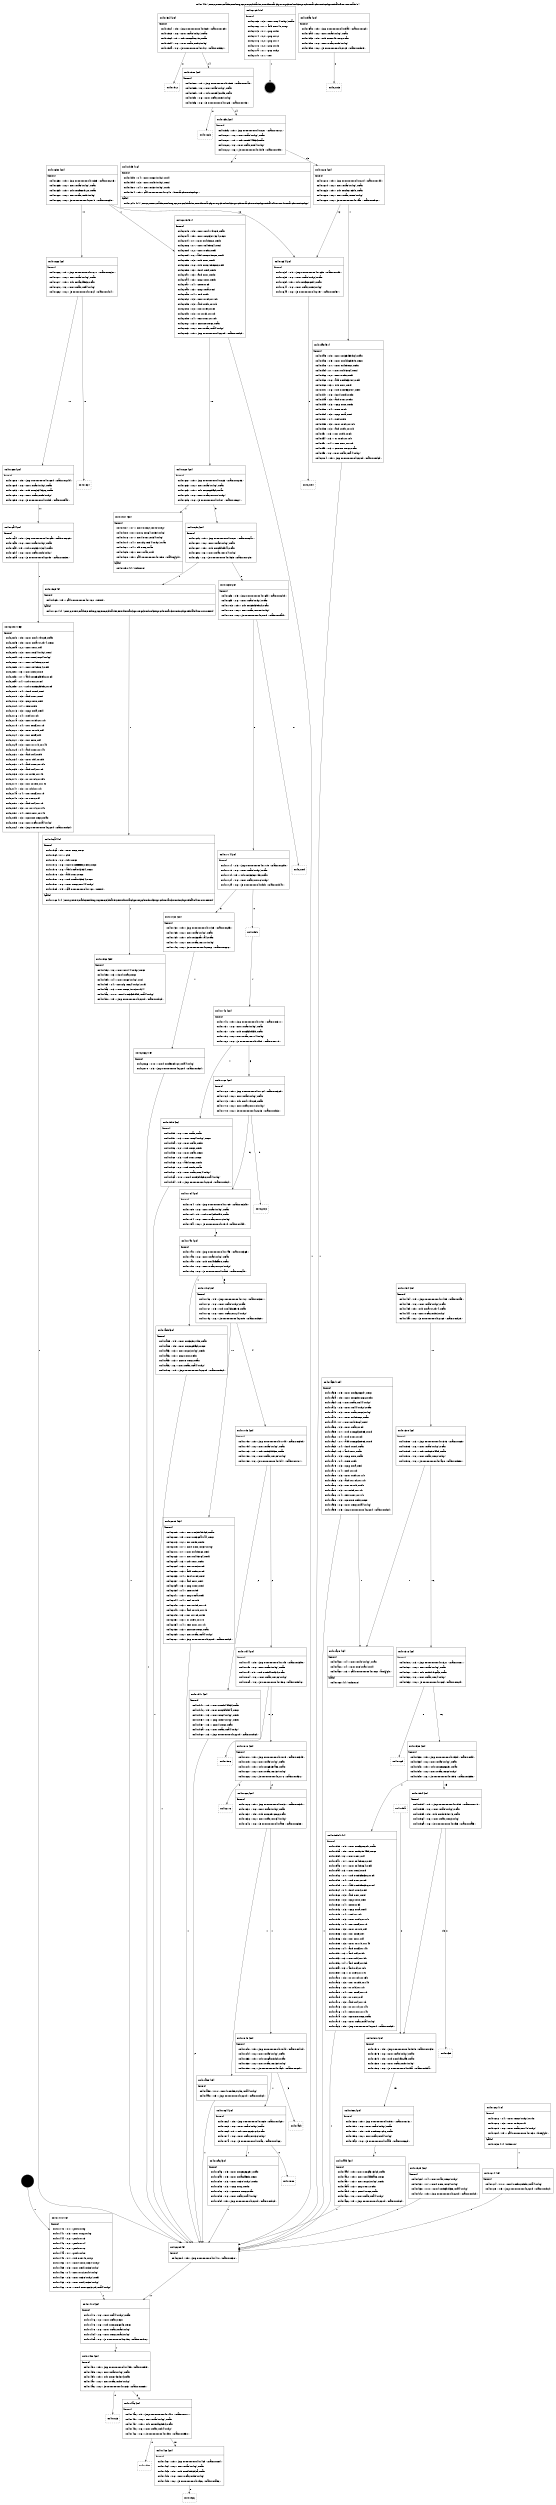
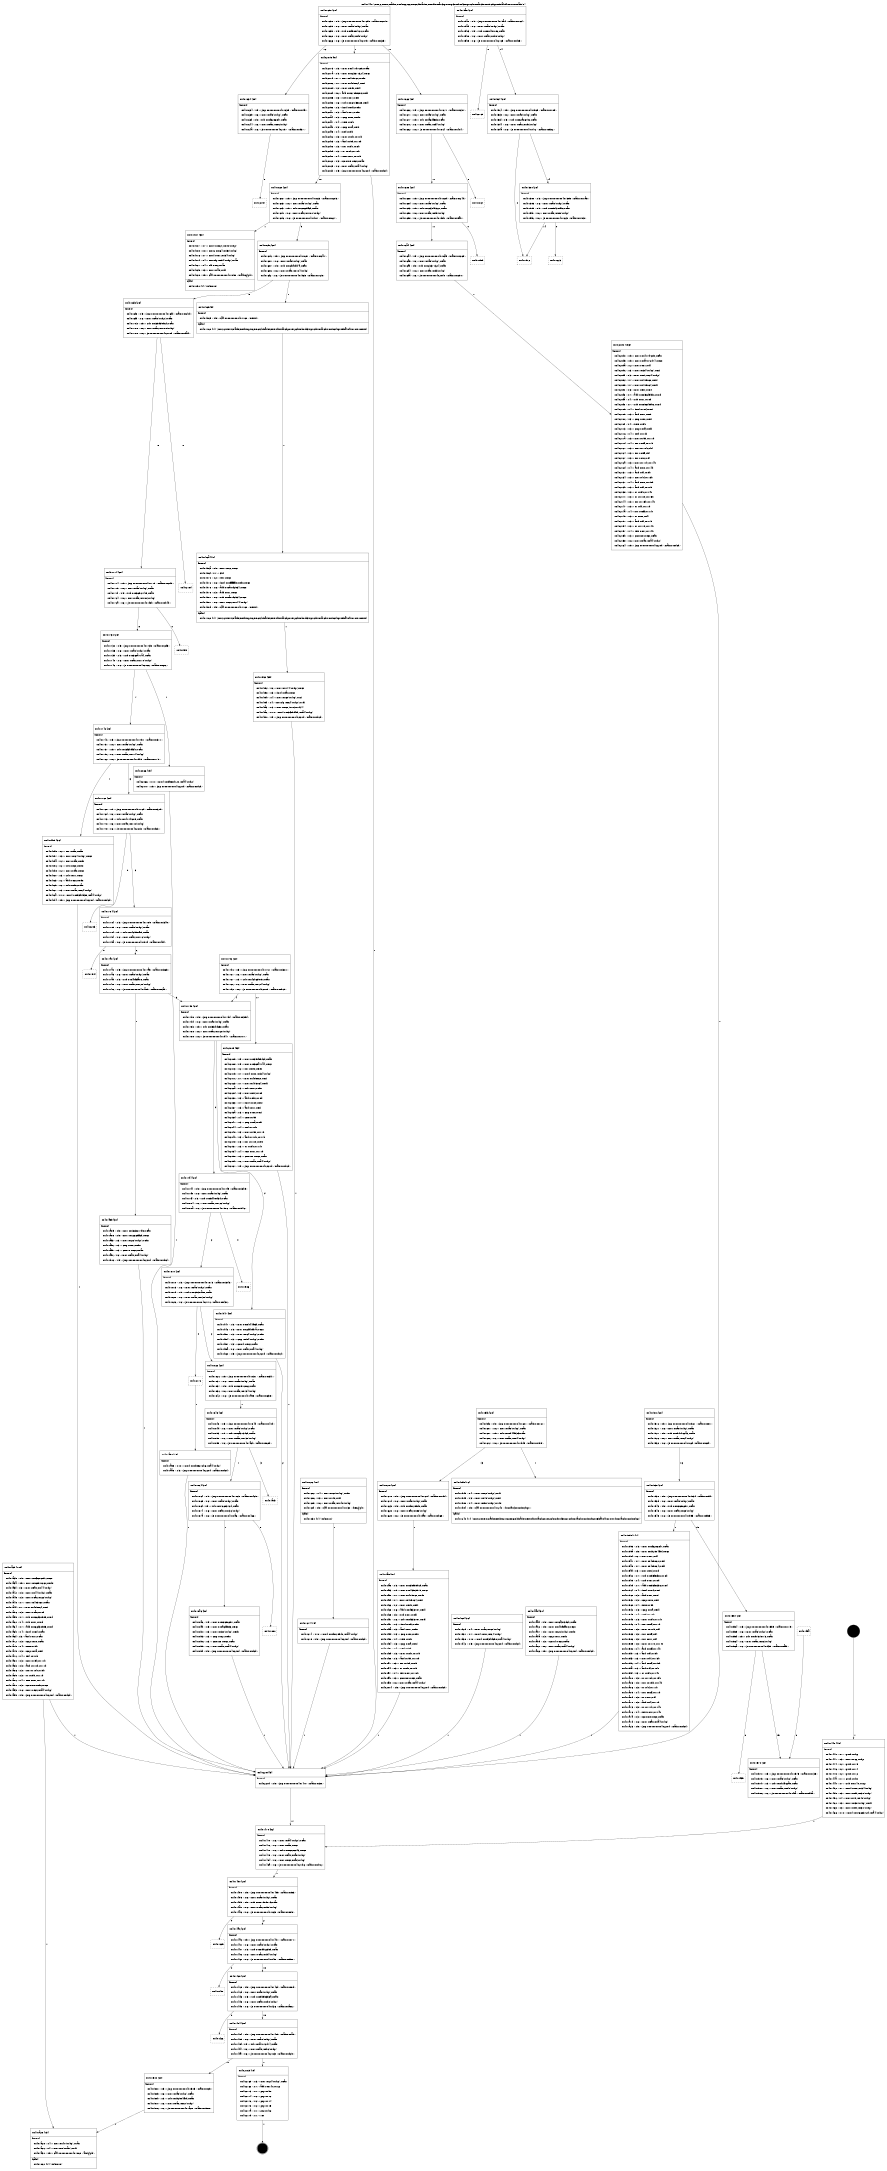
edge "0x4015a8 [28]" -> "0x4015c4 [28]": added, label "14"
edge "0x4015e0 [28]" -> "0x4015fc [28]": now "0x4015e0 [28]" -> "0x401d72"
edge "0x401618 [28]" -> "0x401634 [28]": removed, label "12"
node "0x401deb": added
edge "0x401f8b" -> "0x40174c [28]": now "0x401730 [28]" -> "0x40174c [28]"
node "0x40191f": added
edge "0x4017a0 [28]" -> "0x4017bc [28]": now "0x4017a0 [28]" -> "0x4017d8 [28]"
edge "0x401500 [28]" -> "0x40151c [28]": removed, label "16"
node "0x401c6f": removed
edge "0x40182c [28]" -> "0x401a9e [15]": now "0x40217c" -> "0x401a9e [15]"
edge "0x4014c8 [28]" -> "0x4014e4 [28]": added, label "18"
edge "0x4014e4 [28]" -> "0x402169 [19]": added, label "1"
node "0x40158c [28]": removed
